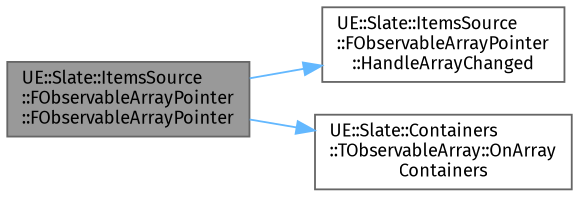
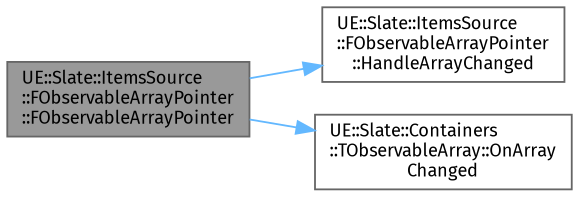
node "UE::Slate::Containers ::TObservableArray::OnArray Containers": label "UE::Slate::Containers ::TObservableArray::OnArray Containers" -> "UE::Slate::Containers ::TObservableArray::OnArray Changed"
